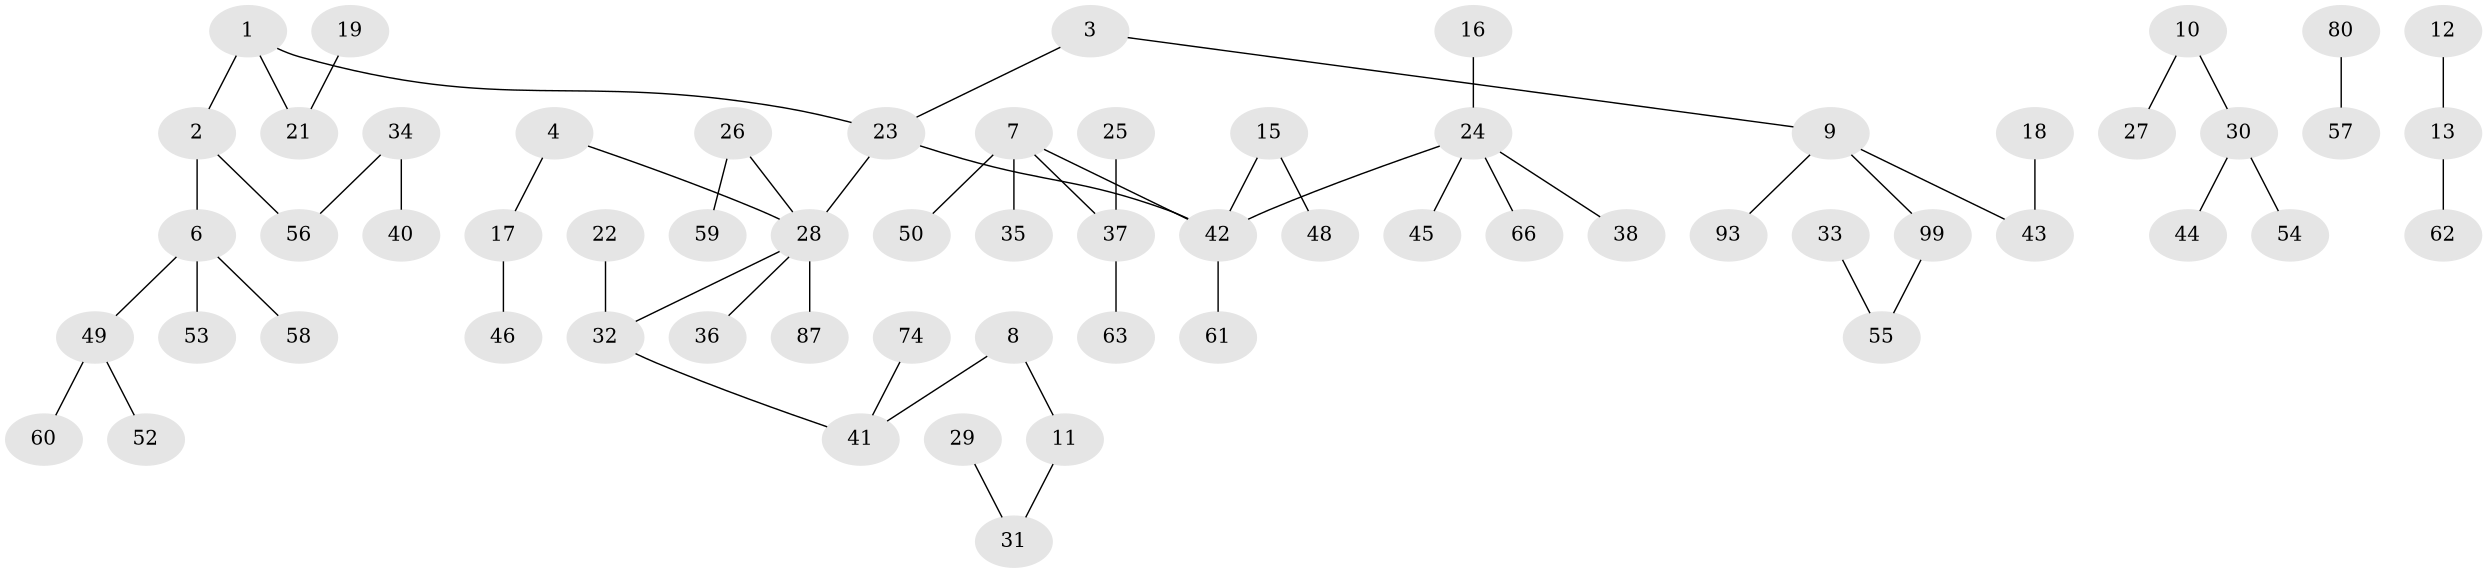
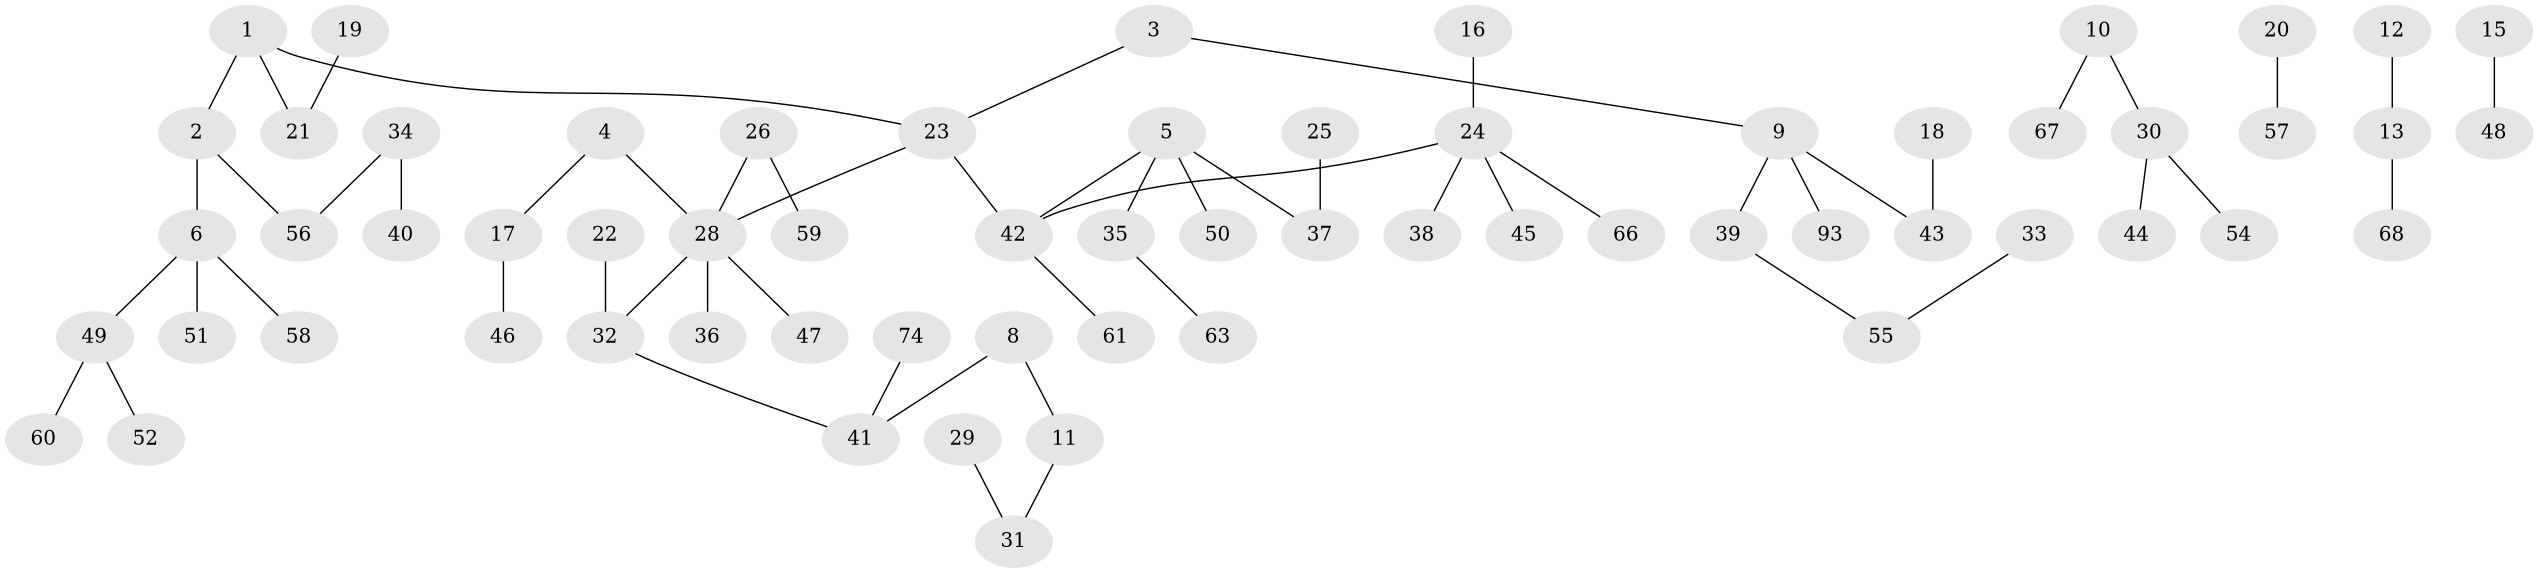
node "80": label "80" -> "20"
node "7": label "7" -> "5"
node "27": label "27" -> "67"
edge "15" -- "42": removed
node "99": label "99" -> "39"
node "62": label "62" -> "68"
edge "37" -- "63": now "35" -- "63"
node "53": label "53" -> "51"
node "87": label "87" -> "47"
